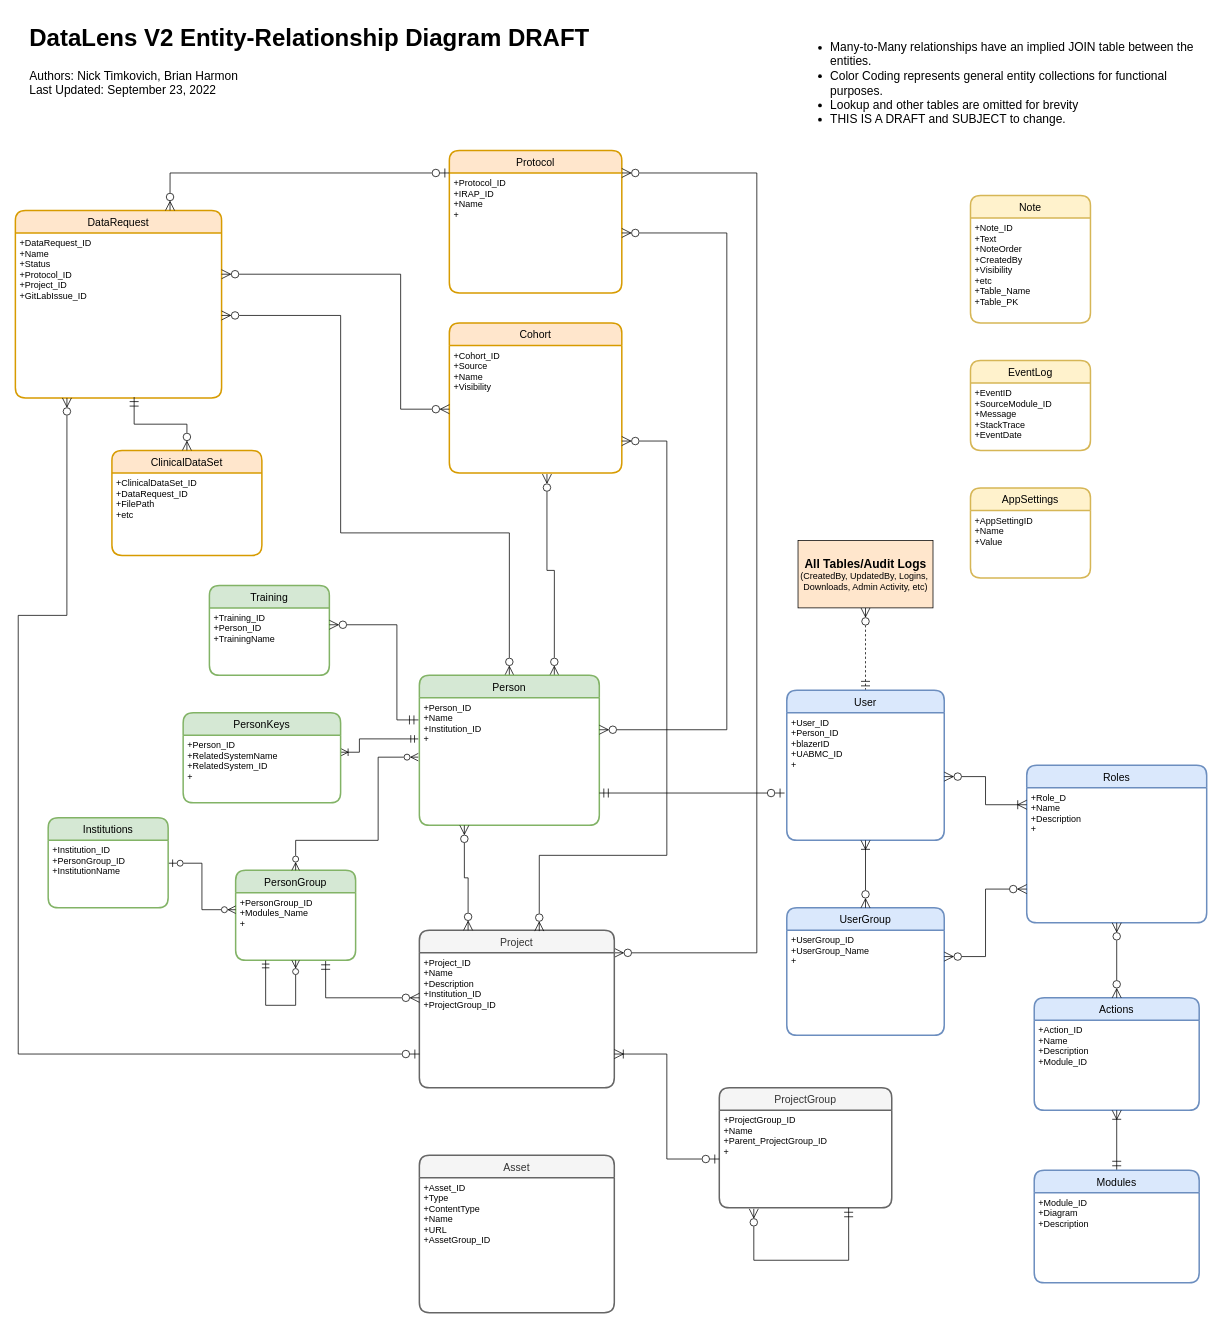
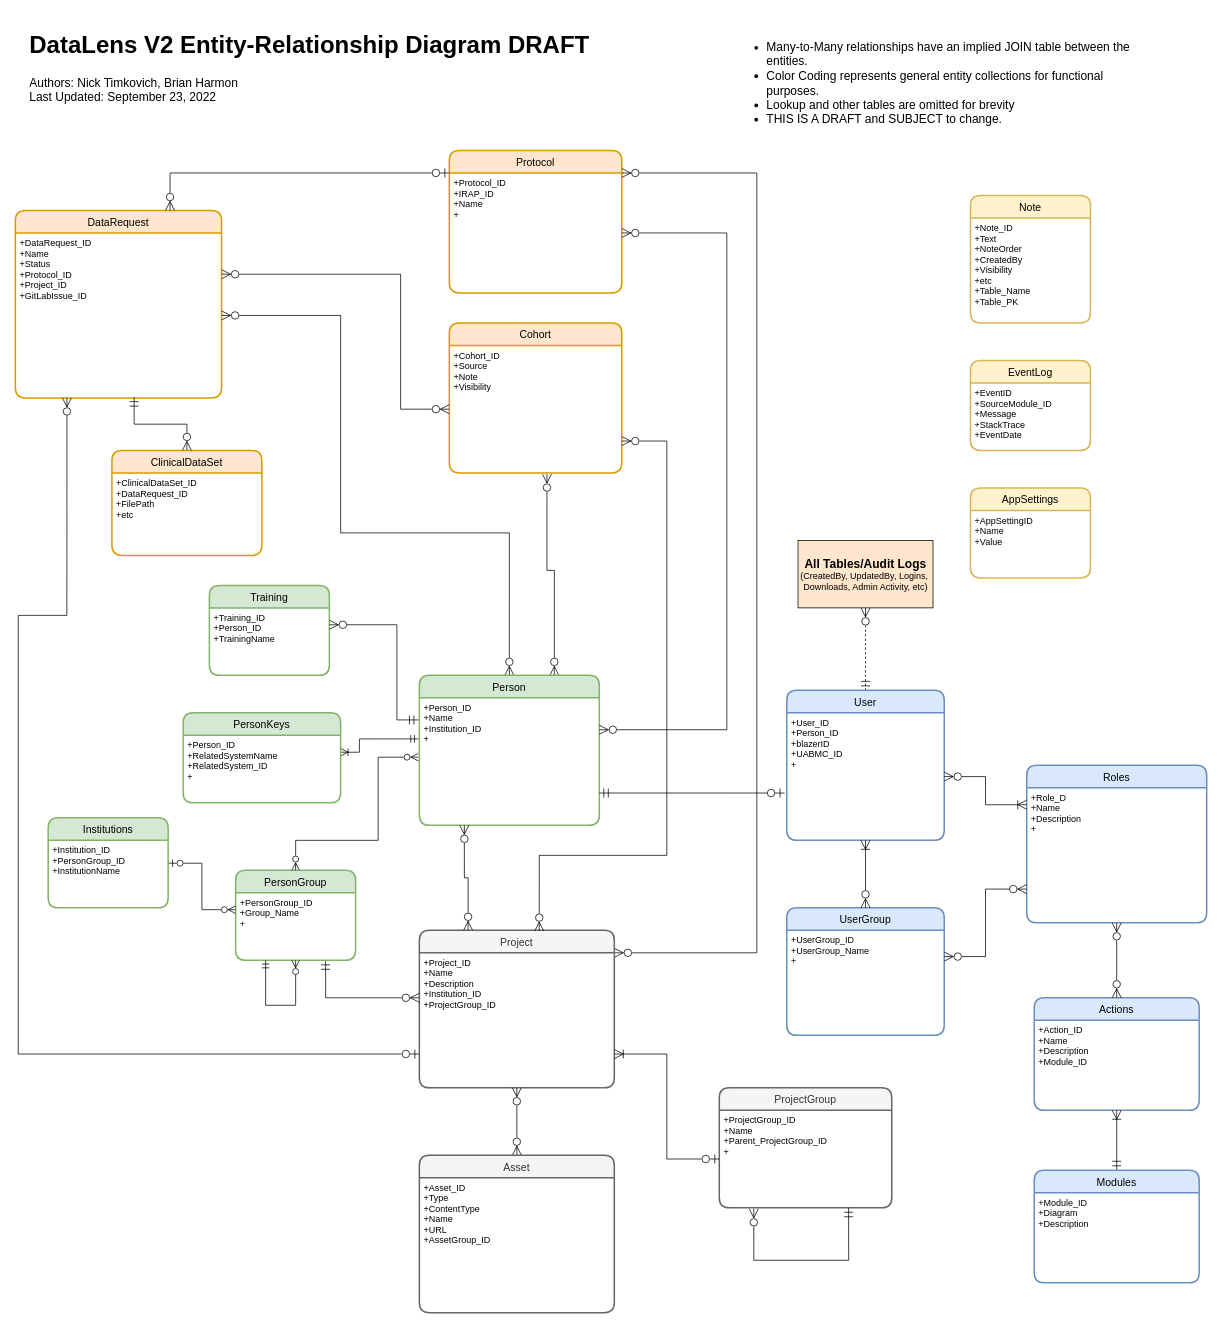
node "DataLens V2 Entity-Relationship Diagram DRAFTAuthors: Nick Timkovich, Brian Harmon Last Updated: September 23, 2022": moved (354, 60) -> (354, 68)
node "Many-to-Many relationships have an implied JOIN table between the entities. Color Coding represents general entity collections for functional purposes. Lookup and other tables are omitted for brevity THIS IS A DRAFT and SUBJECT to change.": moved (998, 79) -> (934, 79)
node "+Cohort_ID +Source +Name +Visibility": label "+Cohort_ID +Source +Name +Visibility" -> "+Cohort_ID +Source +Note +Visibility"
node "+PersonGroup_ID +Modules_Name +": label "+PersonGroup_ID +Modules_Name +" -> "+PersonGroup_ID +Group_Name +"
edge "+Project_ID +Name +Description +Institution_ID +ProjectGroup_ID" -- "Asset": added
